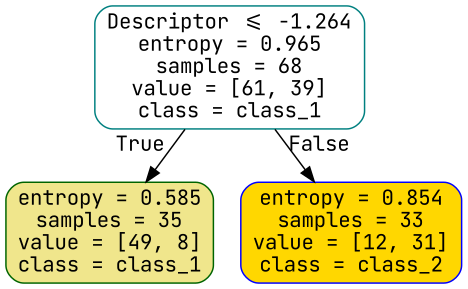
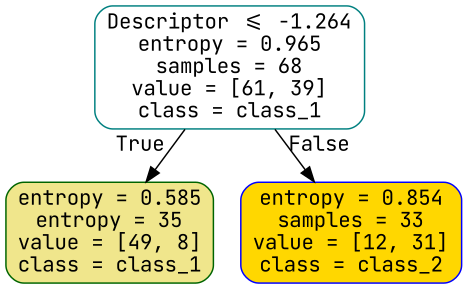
node "entropy = 0.585 samples = 35 value = [49, 8] class = class_1": label "entropy = 0.585 samples = 35 value = [49, 8] class = class_1" -> "entropy = 0.585 entropy = 35 value = [49, 8] class = class_1"
